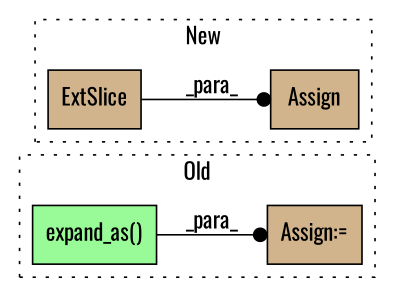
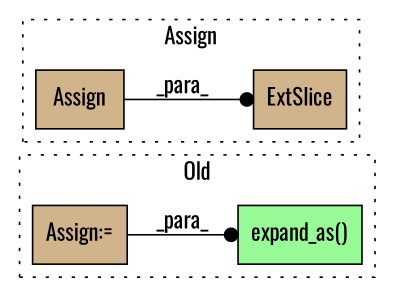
cluster "New": label "New" -> "Assign"
edge "ExtSlice" -> "Assign": reversed
edge "expand_as()" -> "Assign:=": reversed
